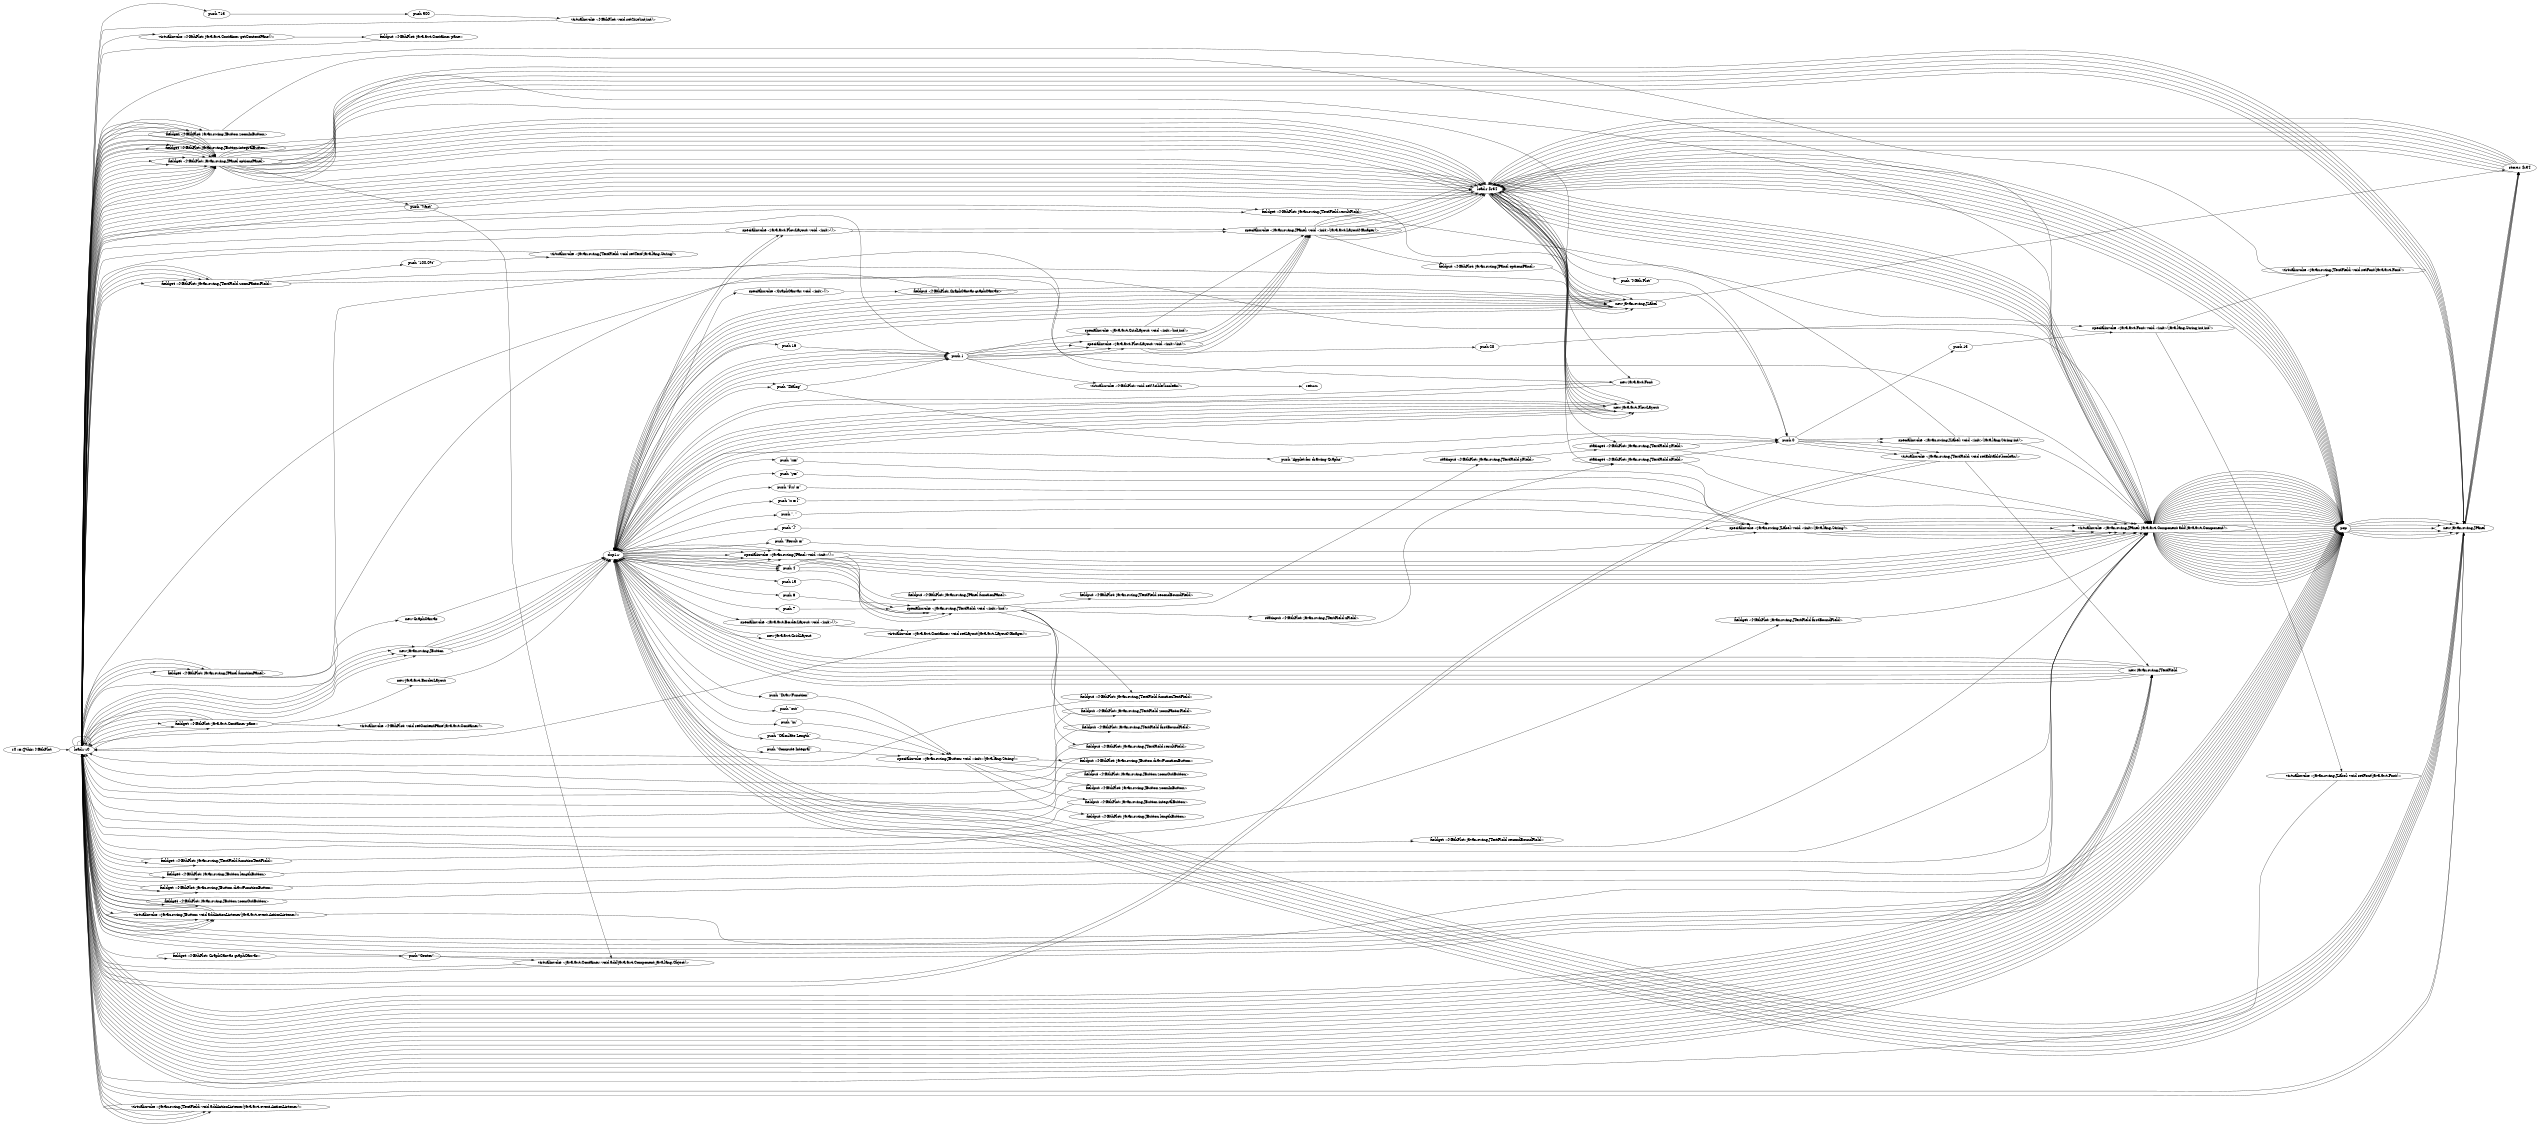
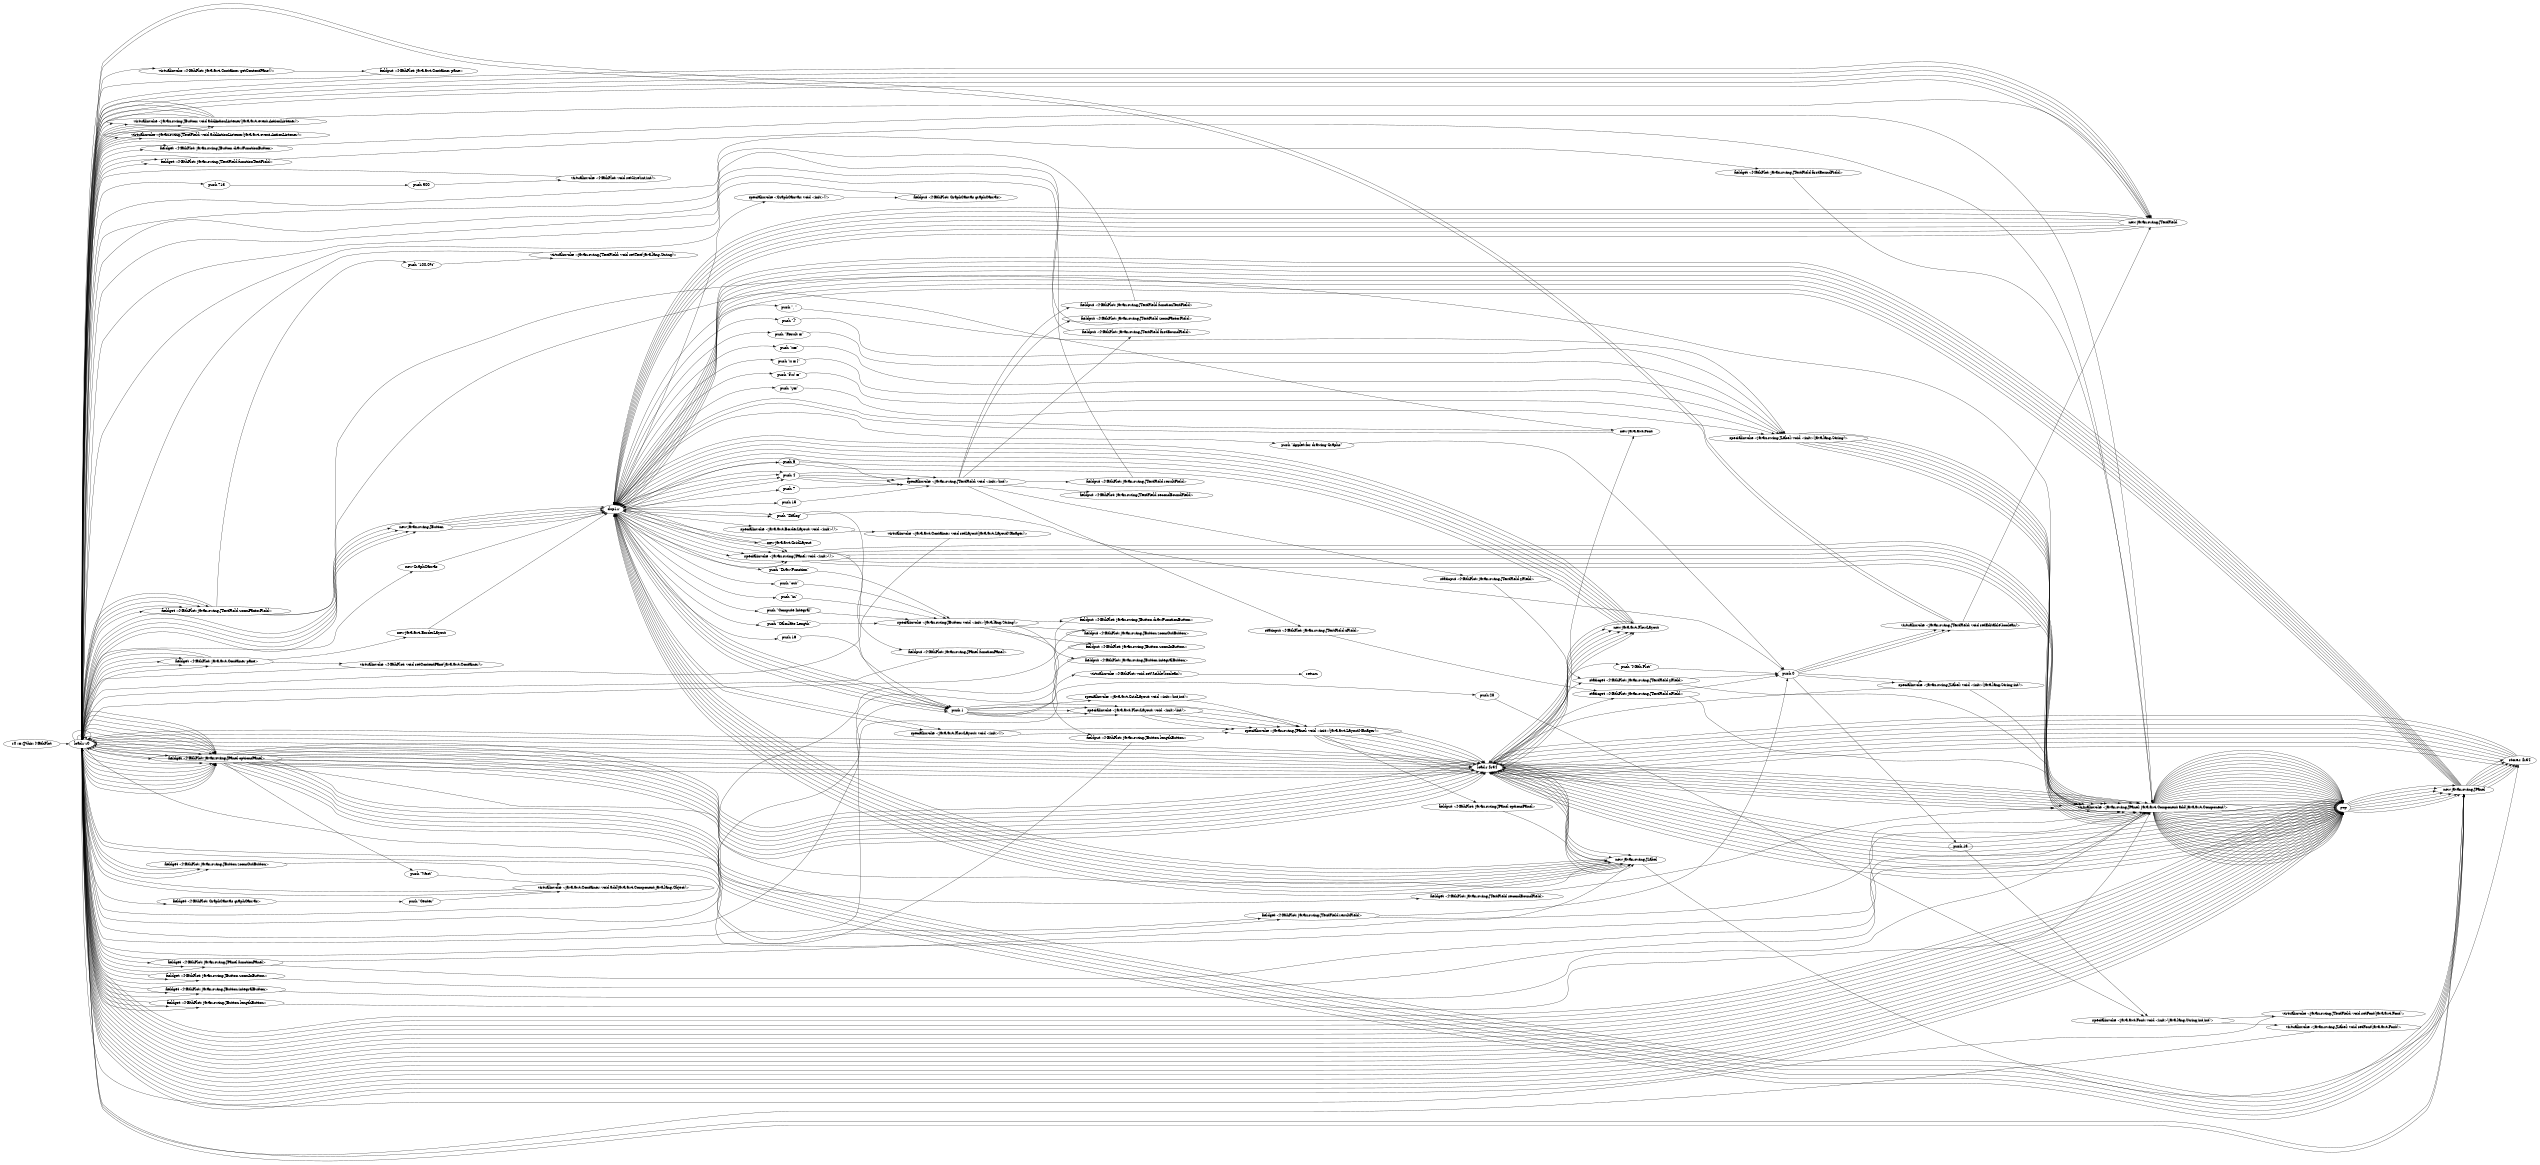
edge "specialinvoke <java.awt.FlowLayout: void <init>()>" -> "load.r r0": now "fieldput <MathPlot: javax.swing.JPanel functionPanel>" -> "load.r r0"
